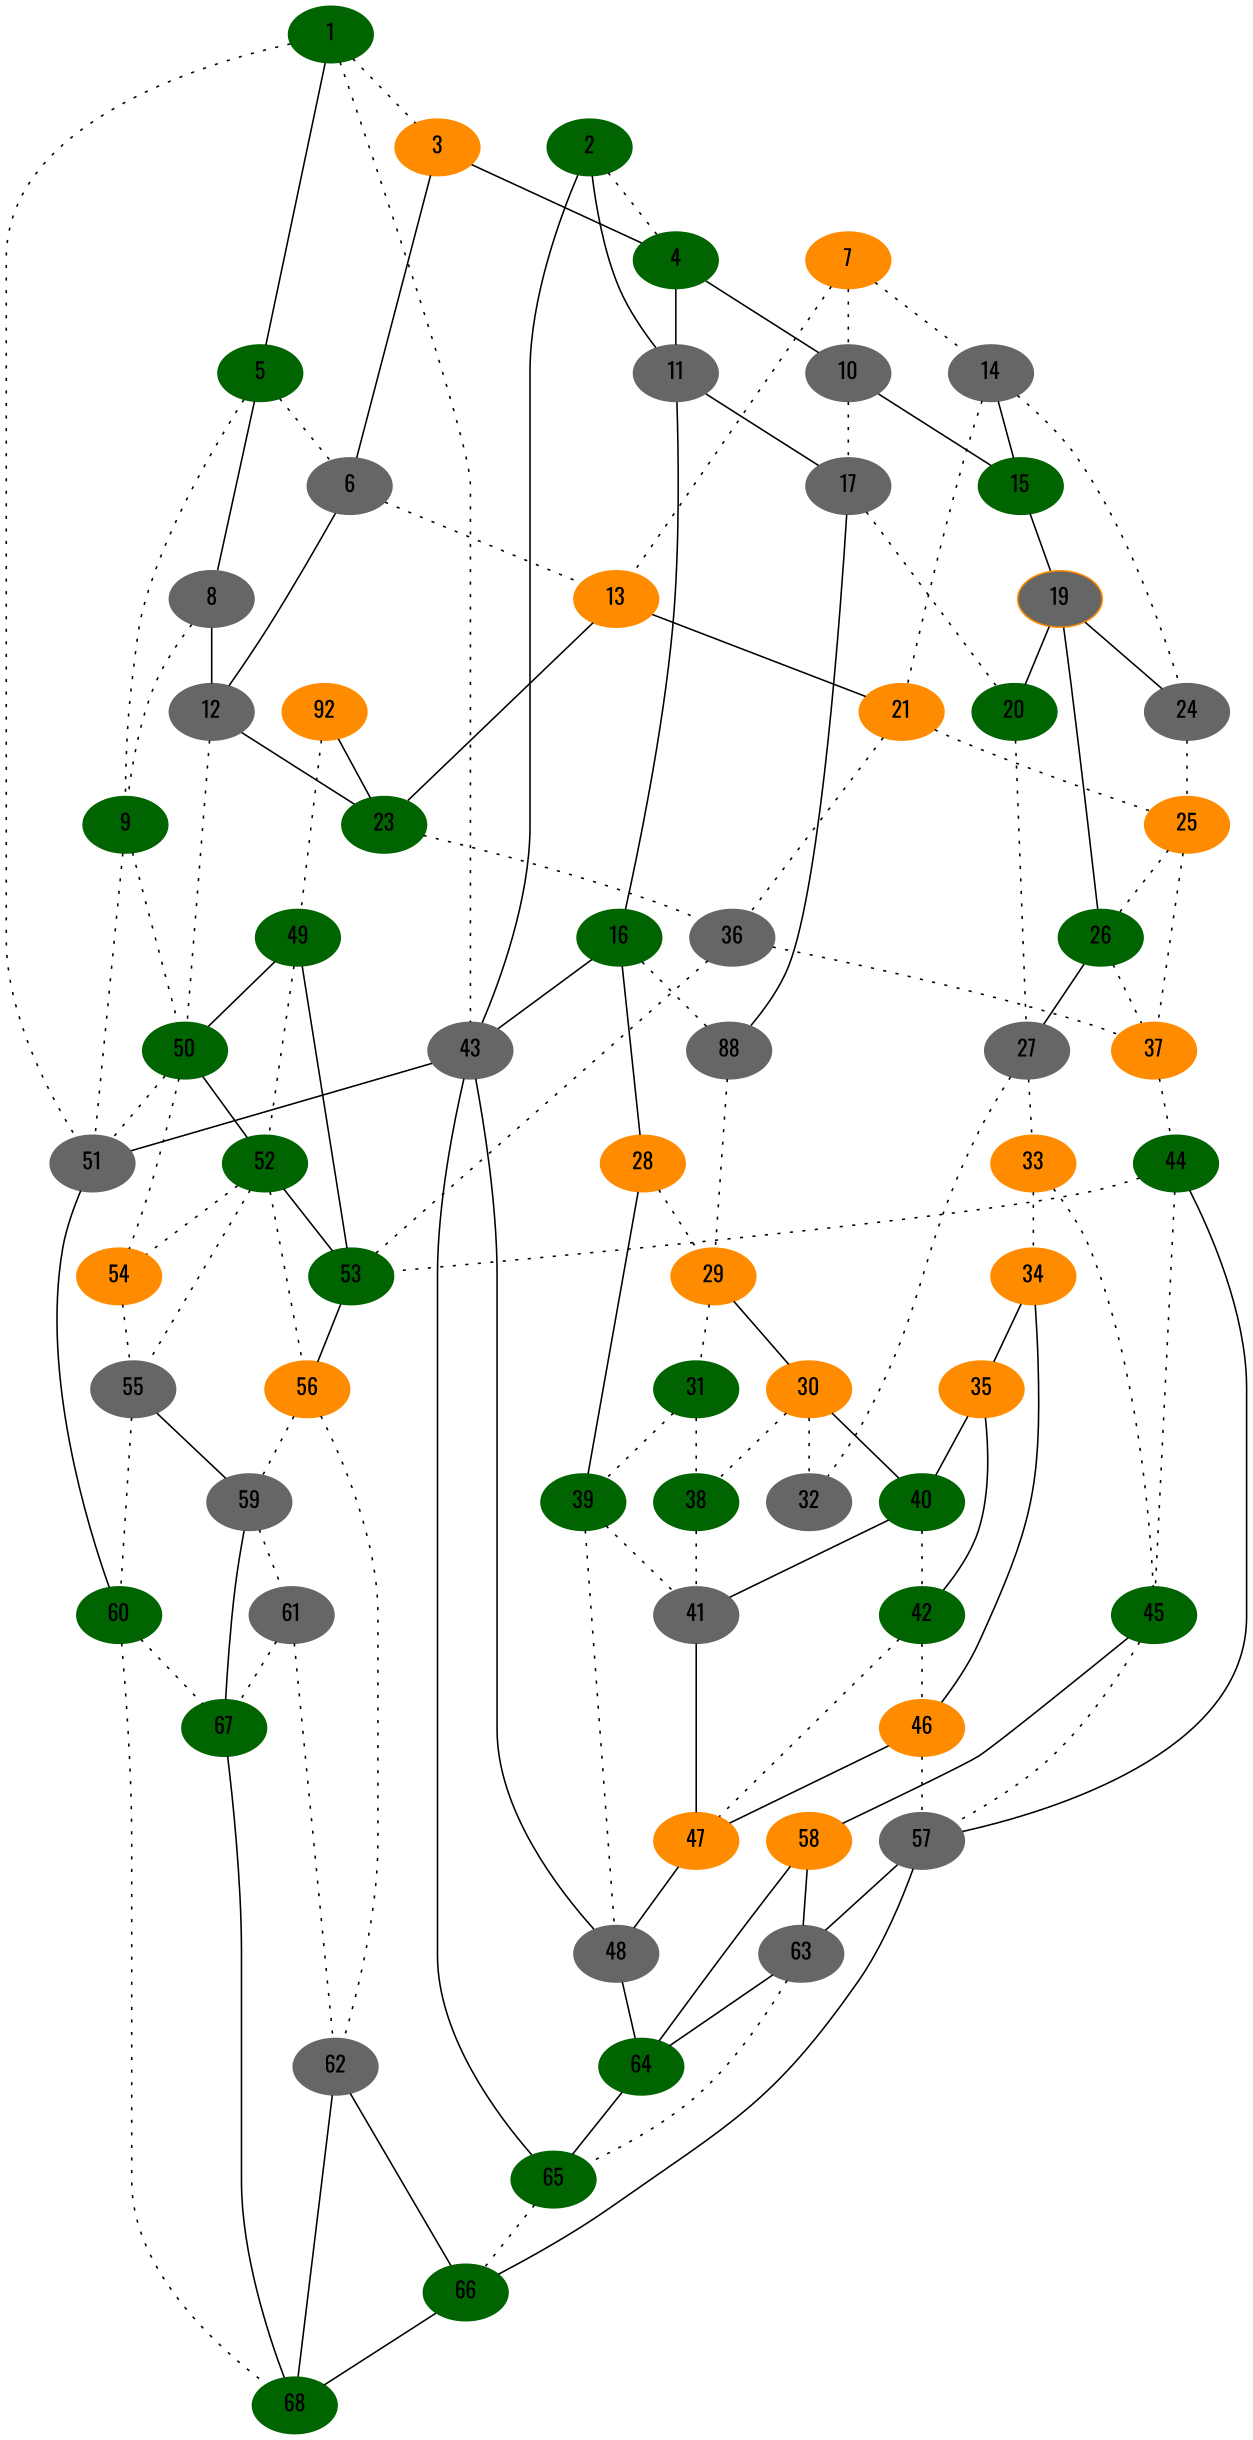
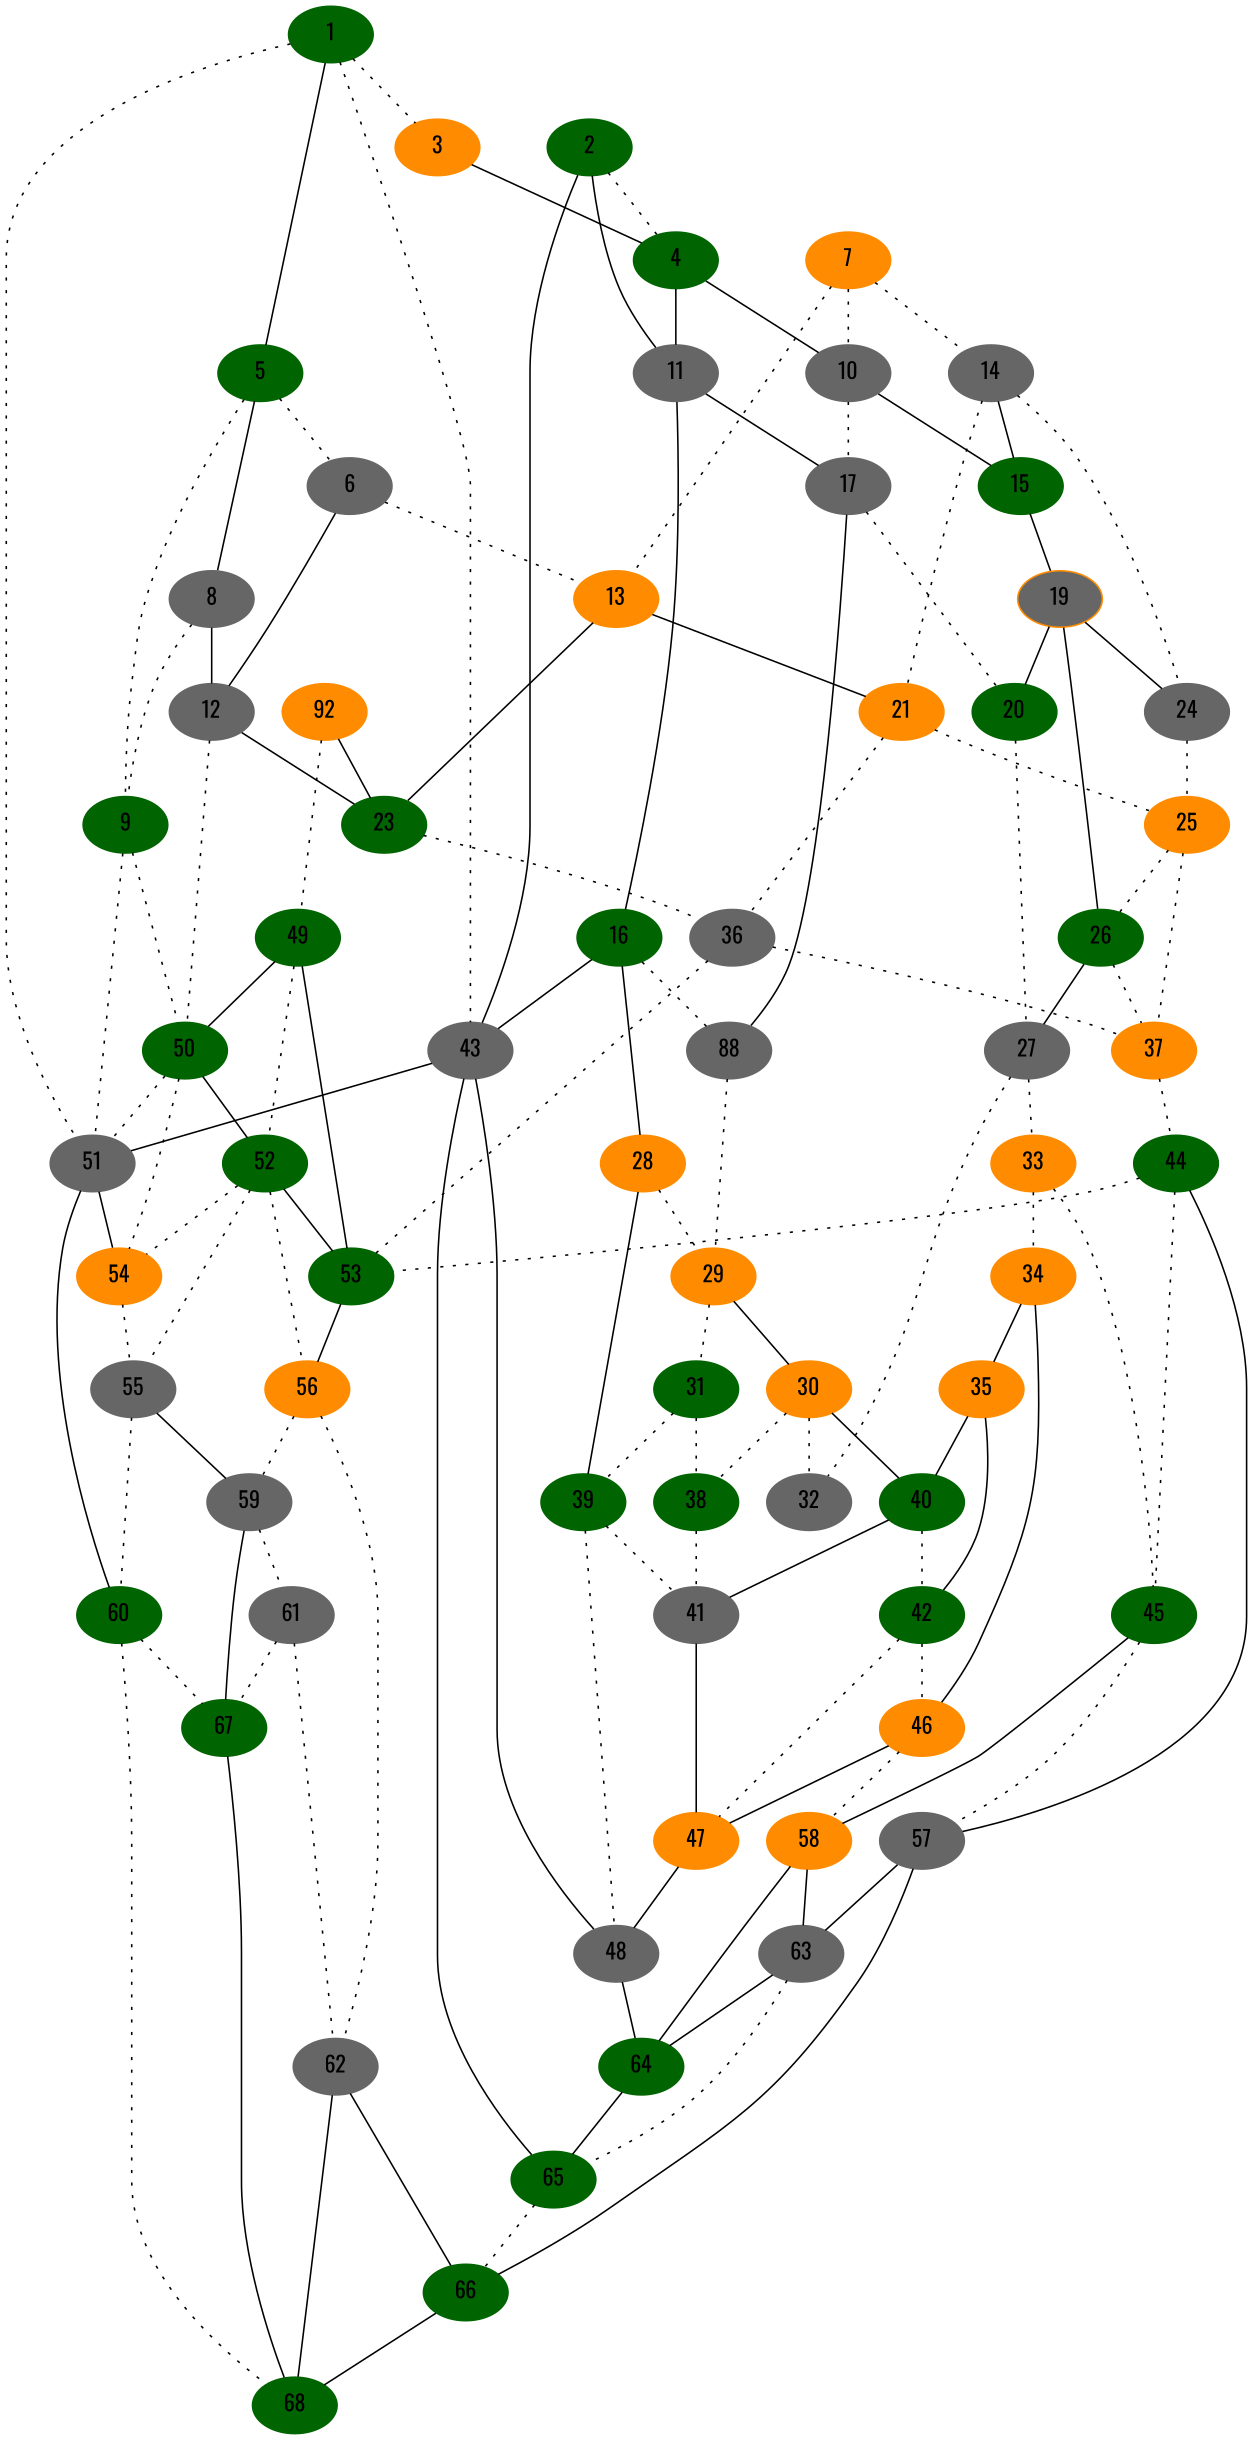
edge "3" -- "6": removed
edge "51" -- "54": added
edge "46" -- "57": now "46" -- "58"
